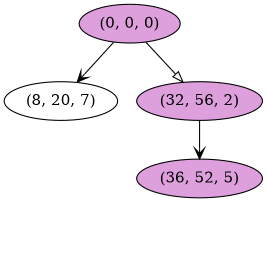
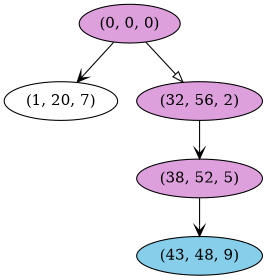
node "(8, 20, 7)": label "(8, 20, 7)" -> "(1, 20, 7)"
node "(36, 52, 5)": label "(36, 52, 5)" -> "(38, 52, 5)"
node "(43, 48, 9)": added
